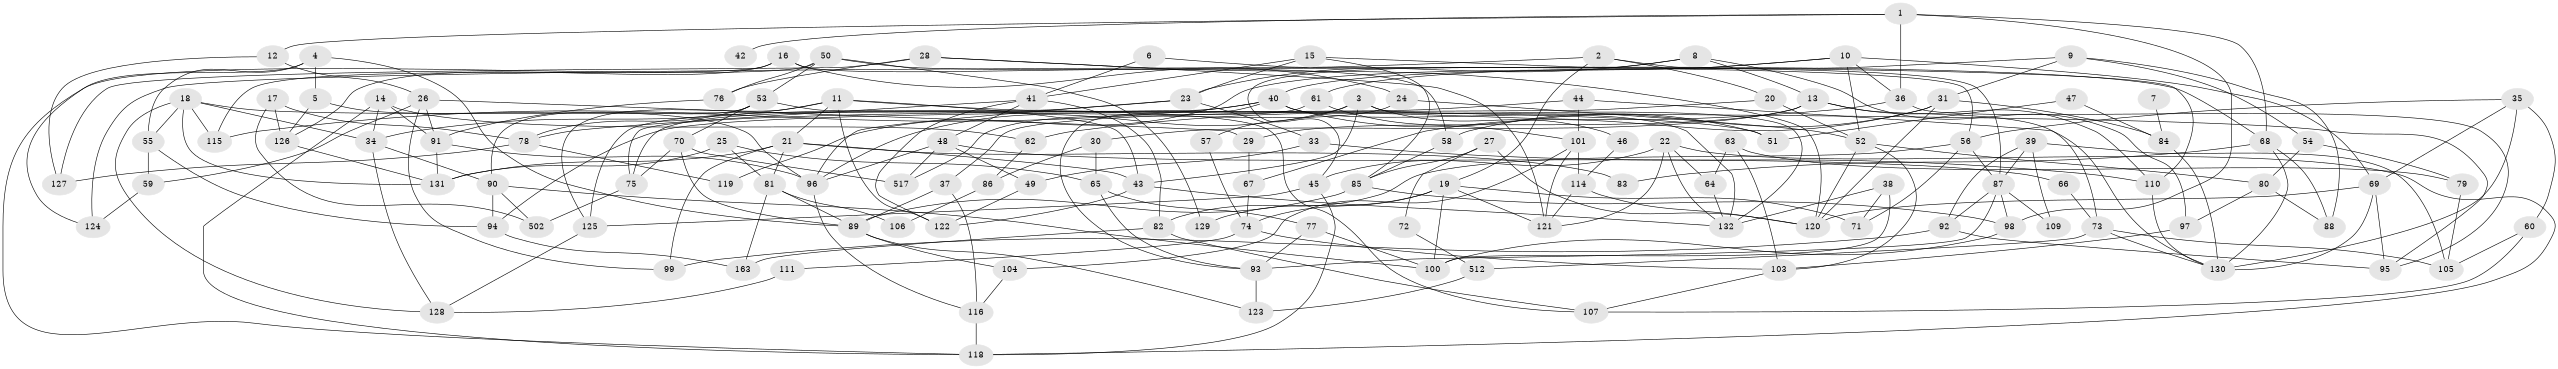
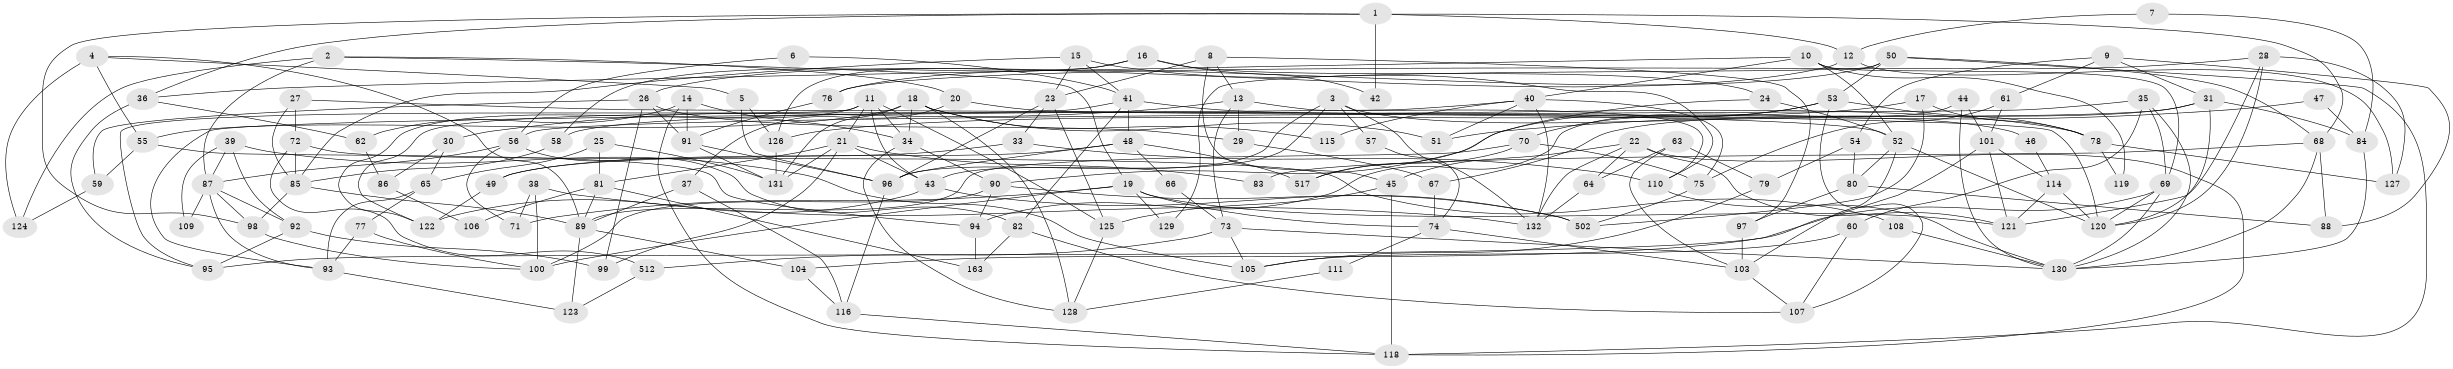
edge "7" -- "12": added
edge "16" -- "115": now "16" -- "42"
edge "72" -- "85": added
edge "43" -- "132": now "43" -- "502"
node "108": added
